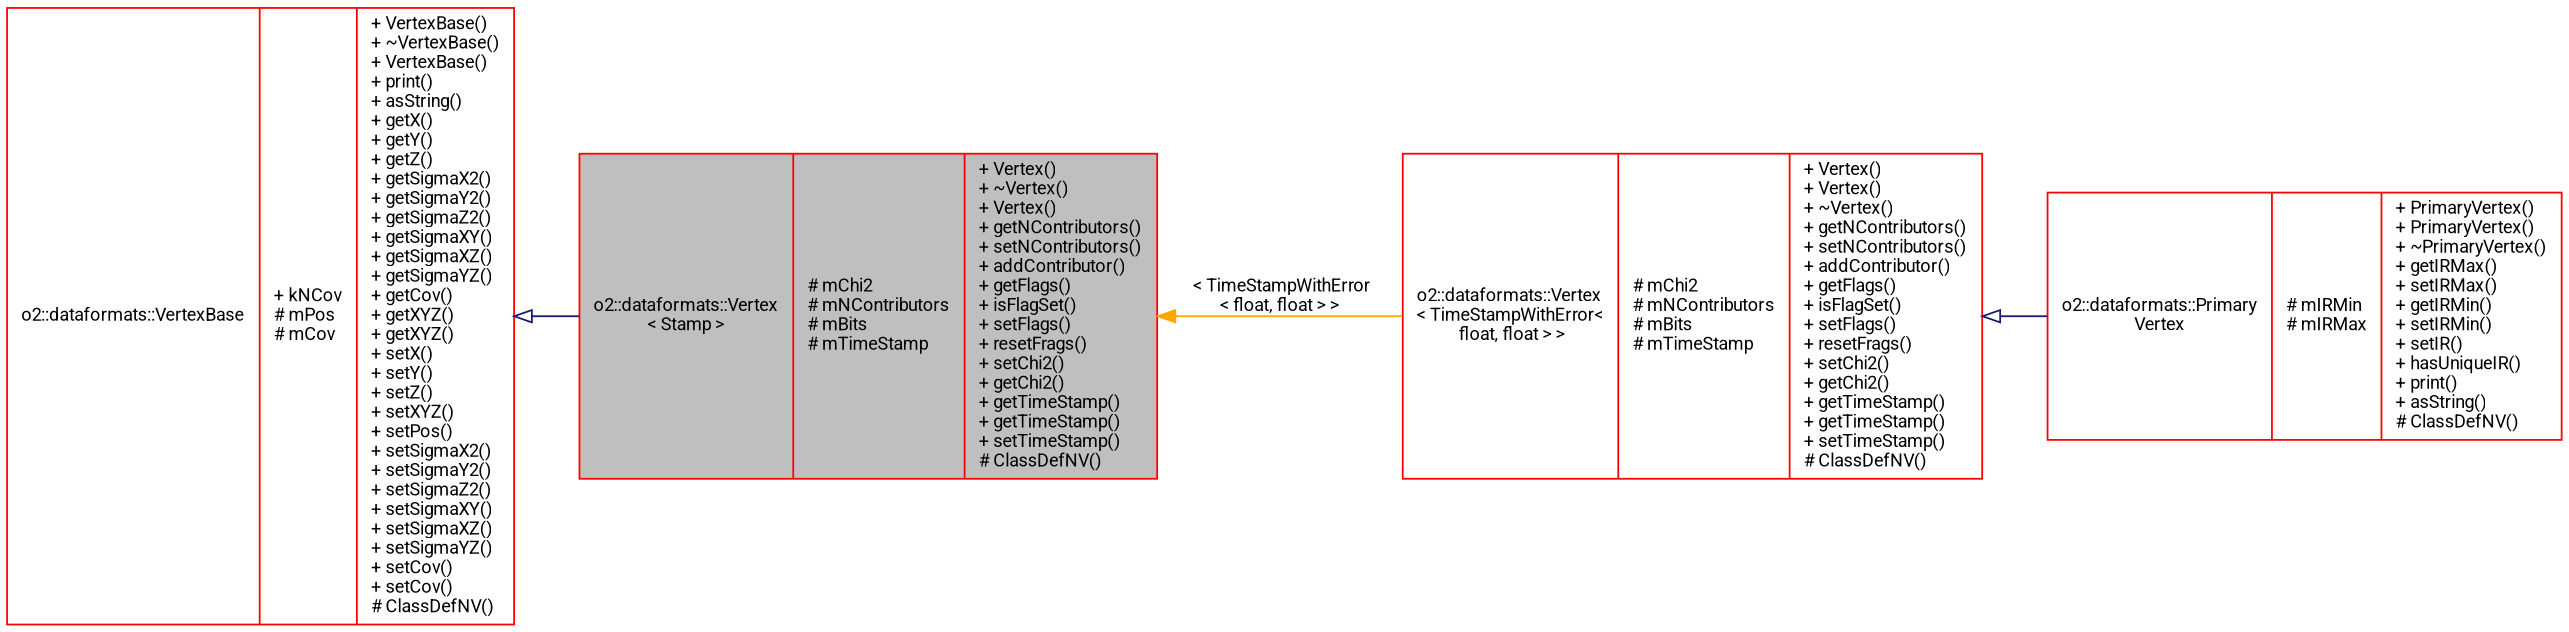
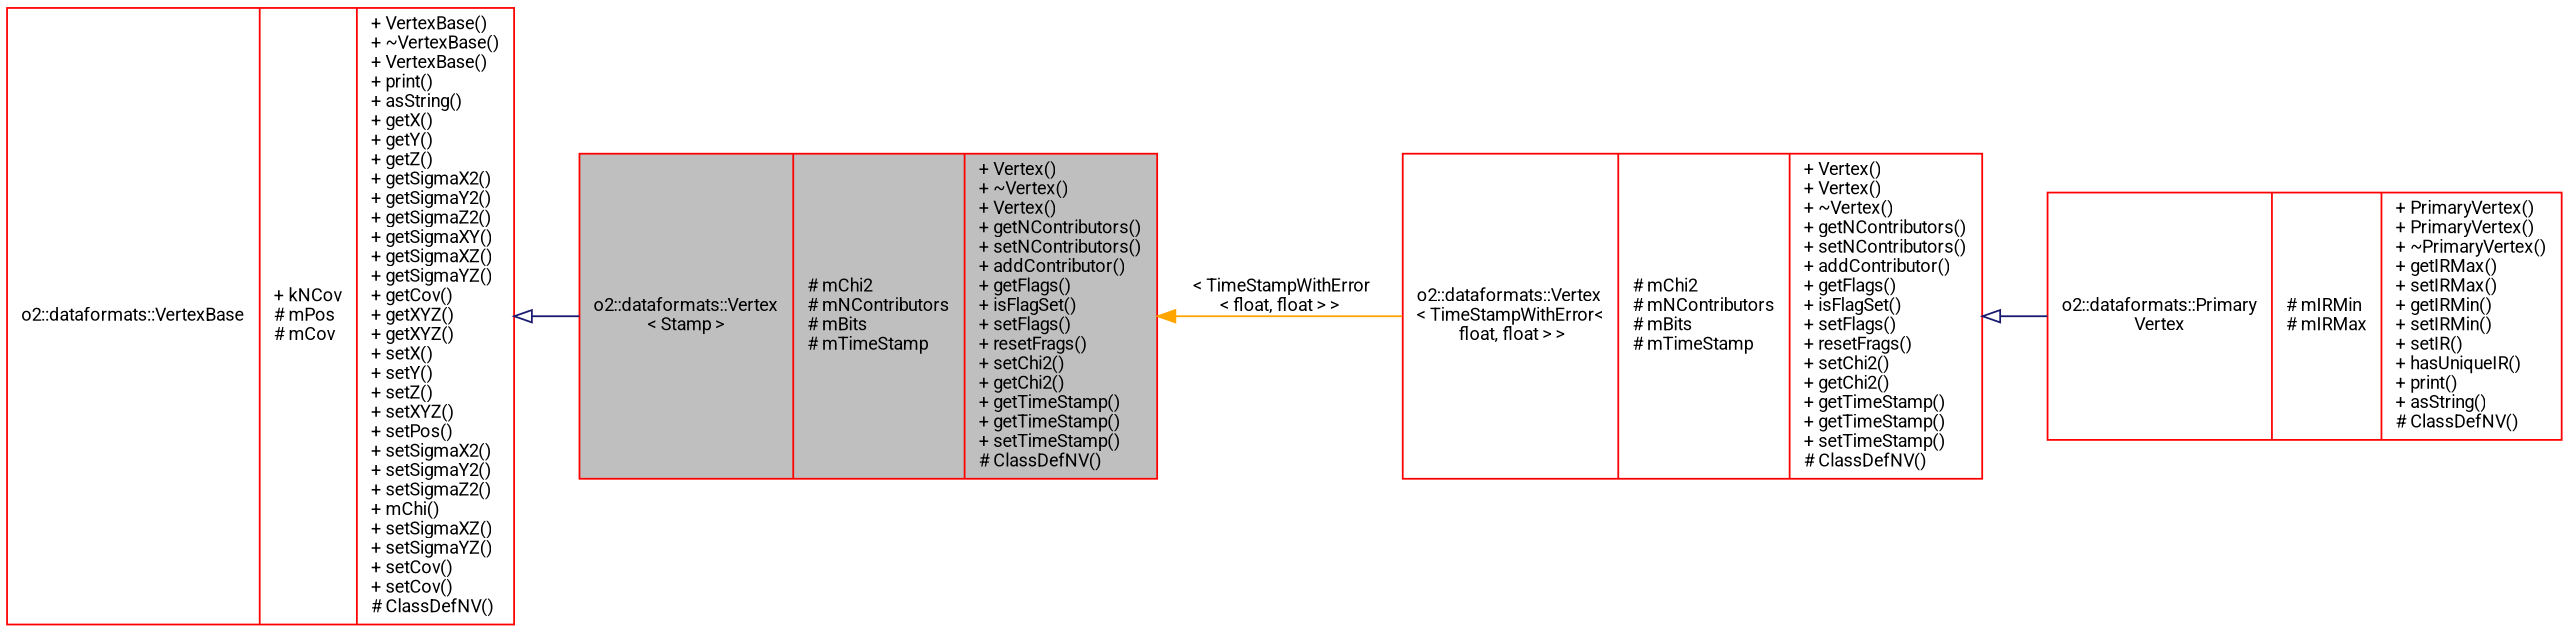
node "o2::dataformats::VertexBase": text "+ setSigmaXY()" -> "+ mChi()"
